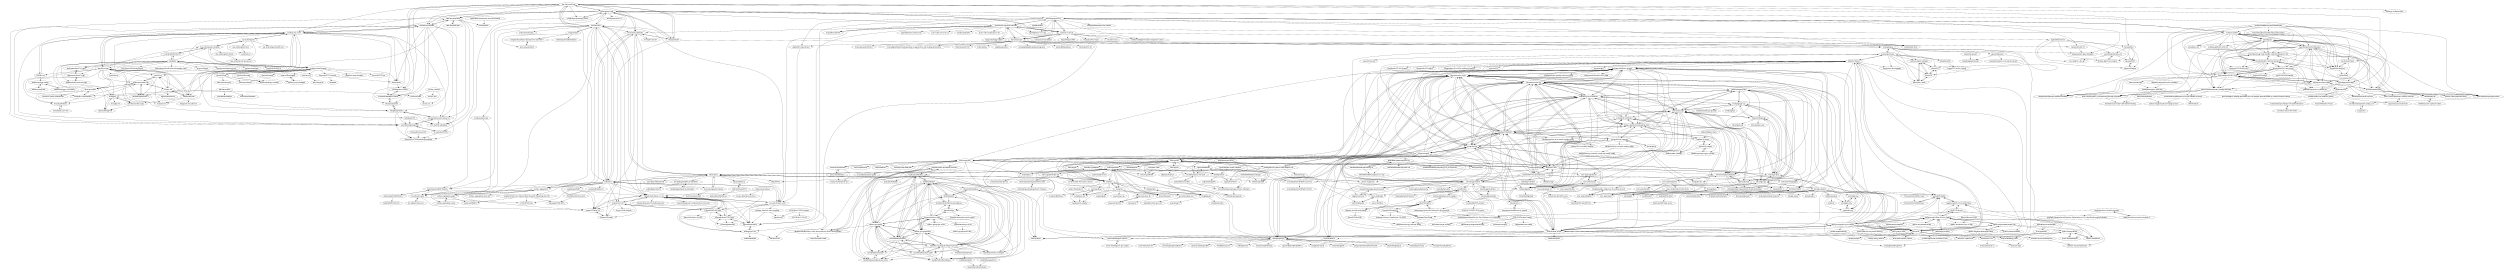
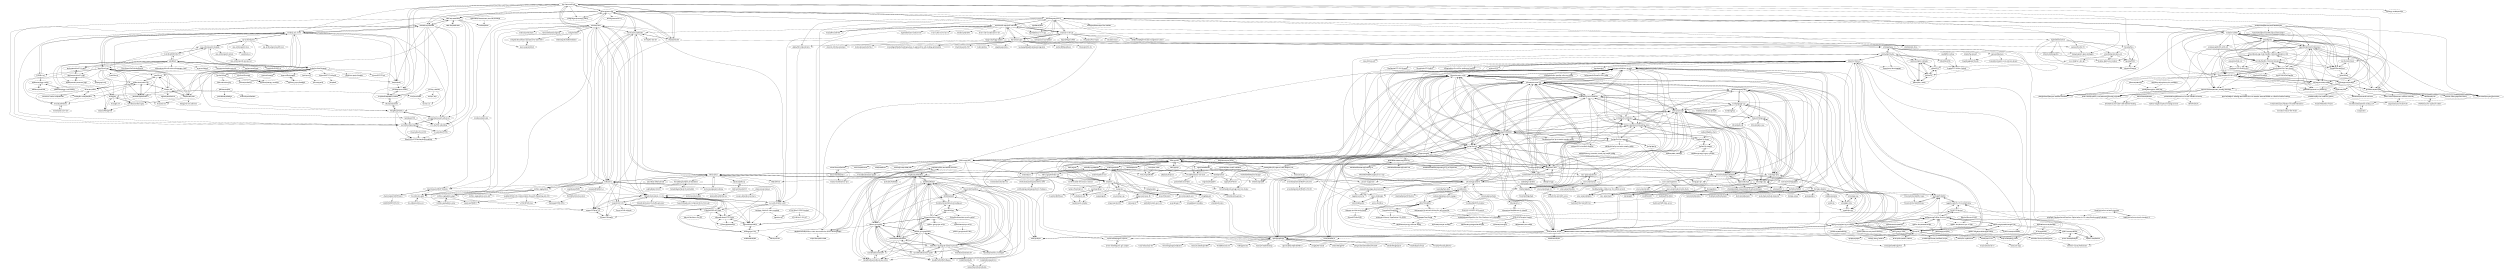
node "burtonwilliamt/carlogicapi": added
node "cisco/ns3-802.11ax-simulator": added
node "snkas/basic-sim": removed
node "russdill/bch_verilog": added
node "GillesC/LoRaEnergySim": added
node "anysam/starlink_ns3": added
node "BOJIT/ptpd-lwip": added
edge "omec-project/upf" -> "navarrothiago/upf-bpf": now "801room/upf-xdp" -> "navarrothiago/upf-bpf"
node "VertexOS/android_packages_services_Telephony": label "VertexOS/android_packages_services_Telephony" -> "VertexOS/android_packages_services_SysSec"
node "SystemsApproach/private5g": removed
node "SystemsApproach/tcpcc": removed
node "etingof/pyasn1-modules": added
